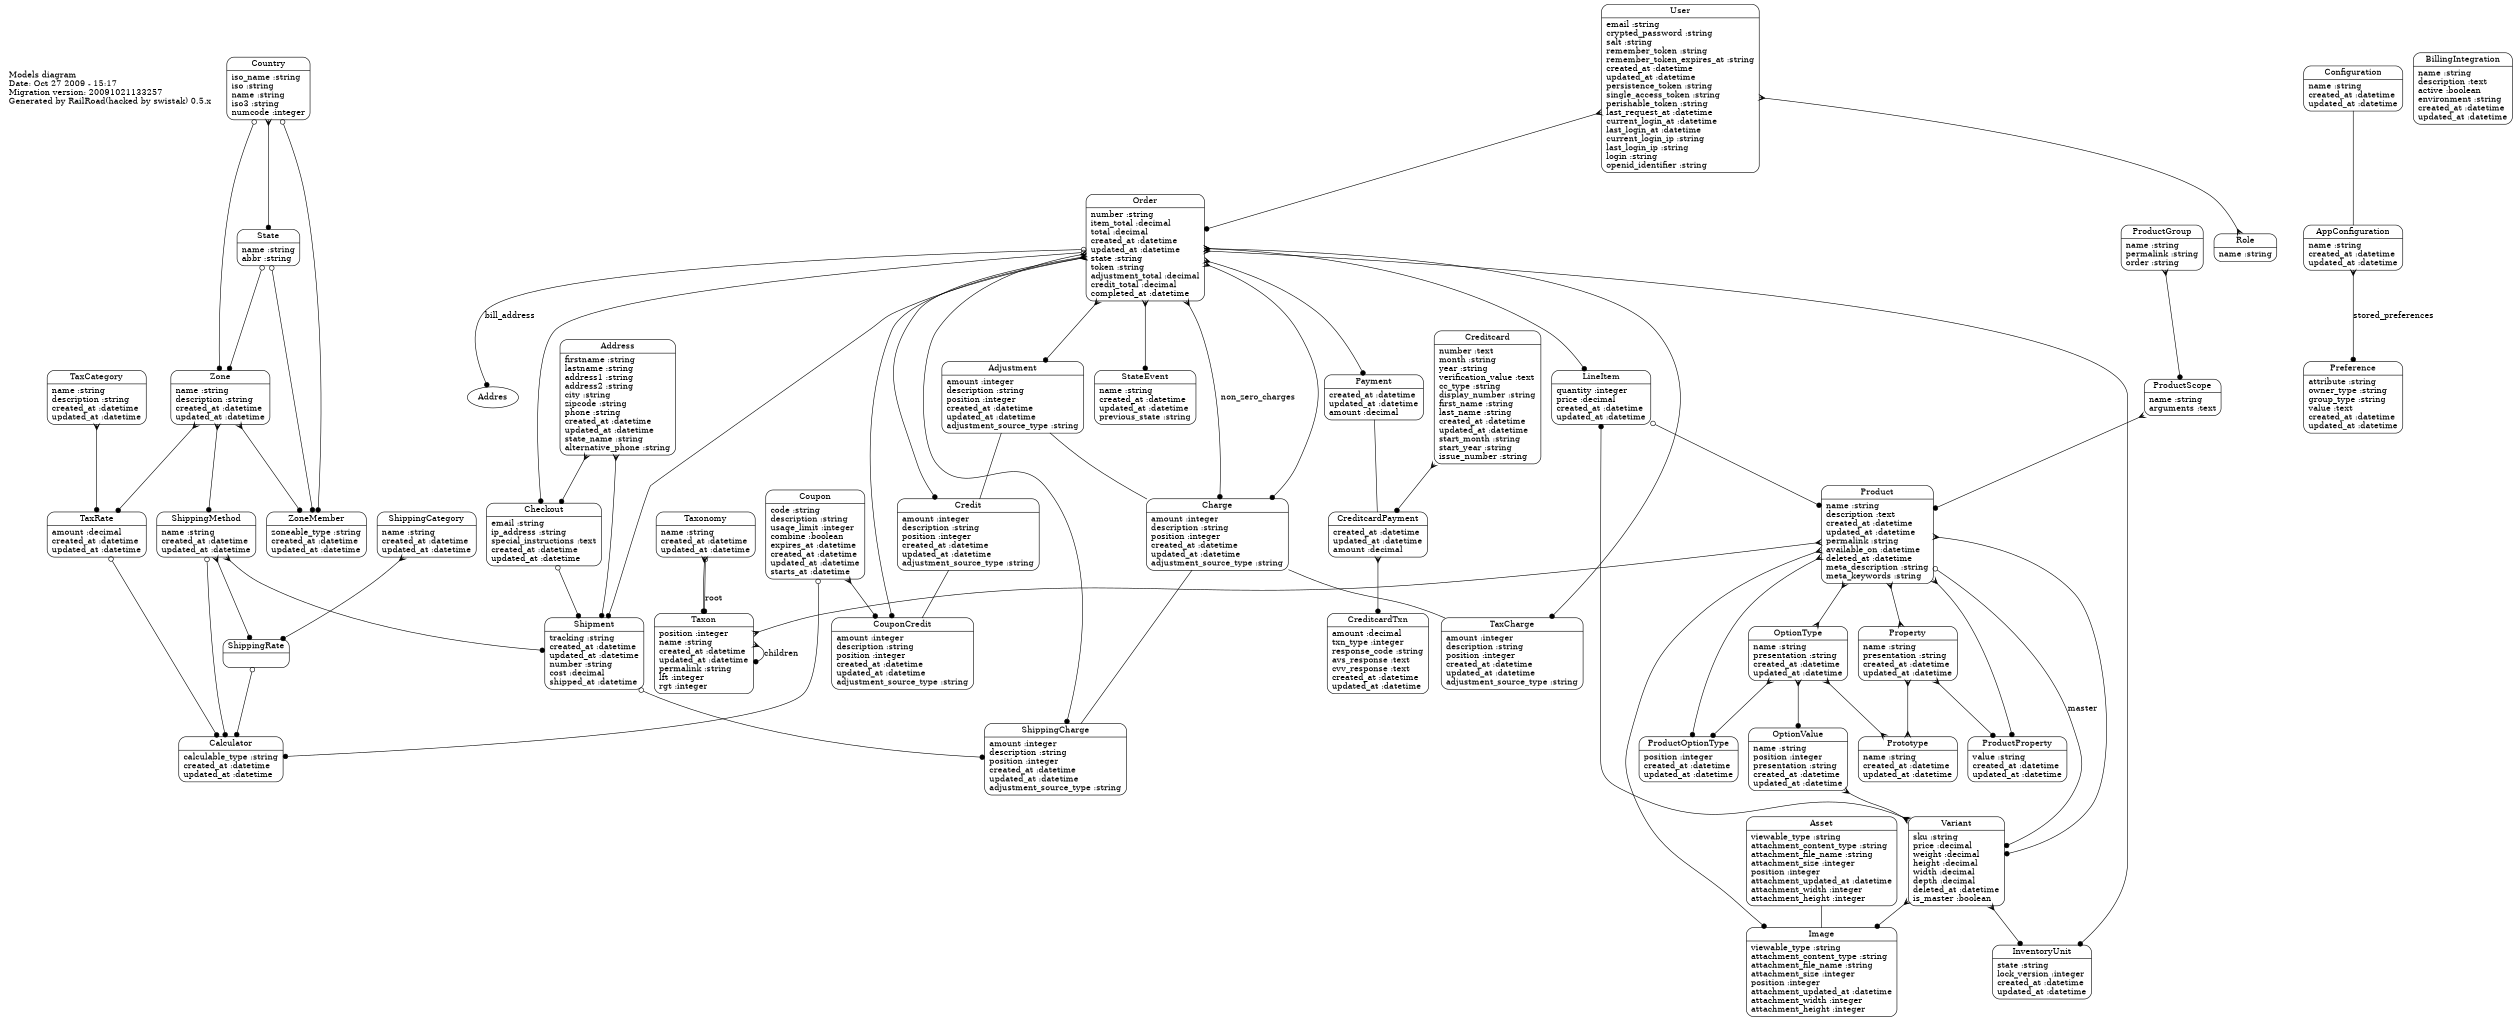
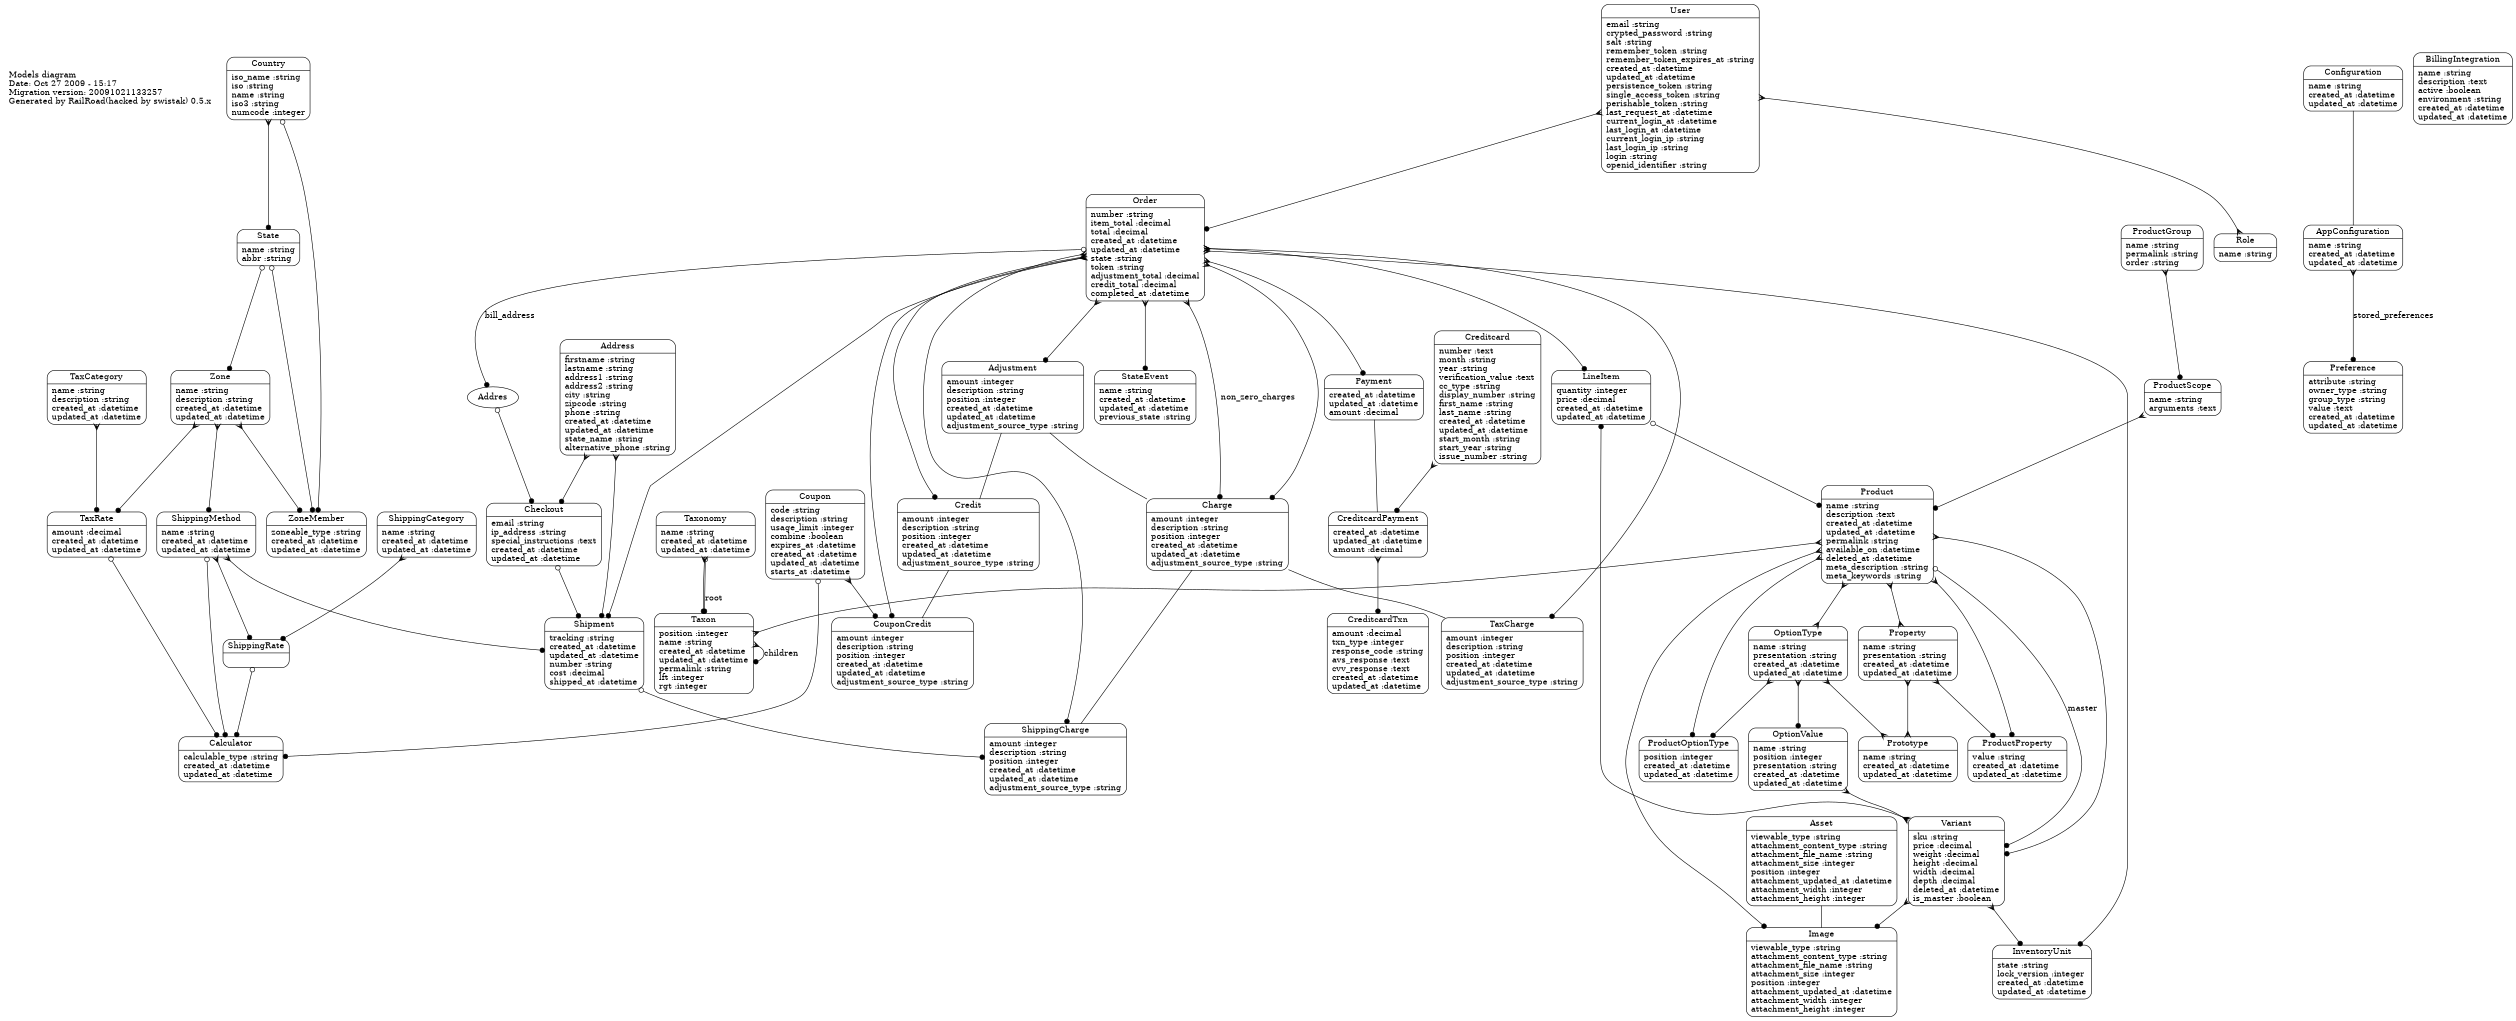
edge "Country" -- "Zone": removed
edge "Order" -- "Checkout": now "Addres" -- "Checkout"
